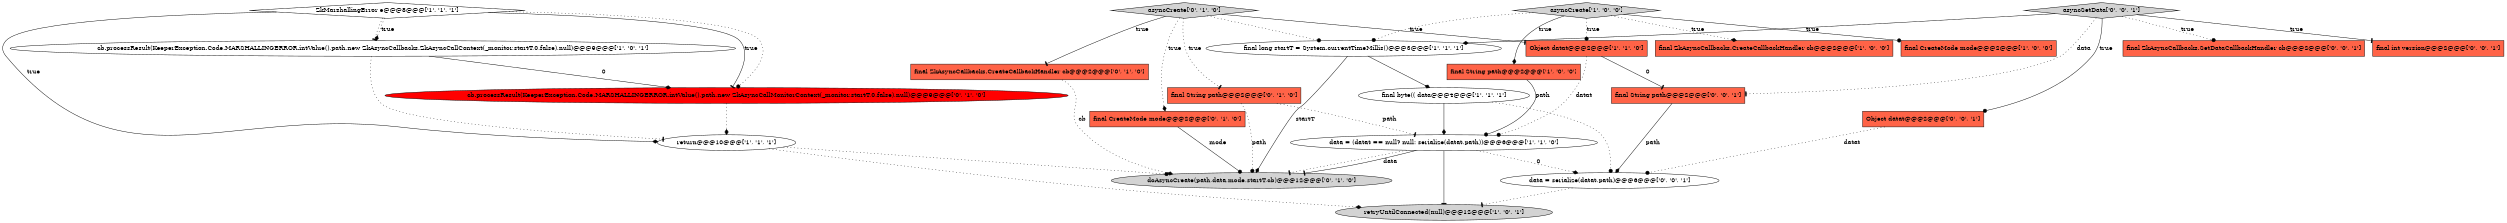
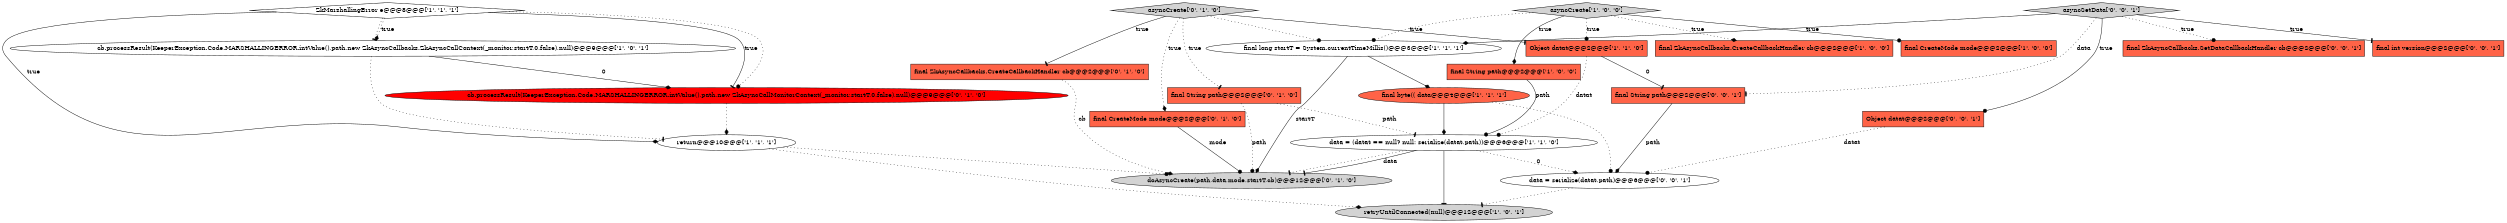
node "final byte(( data@@@4@@@['1', '1', '1']": fillcolor white -> tomato
